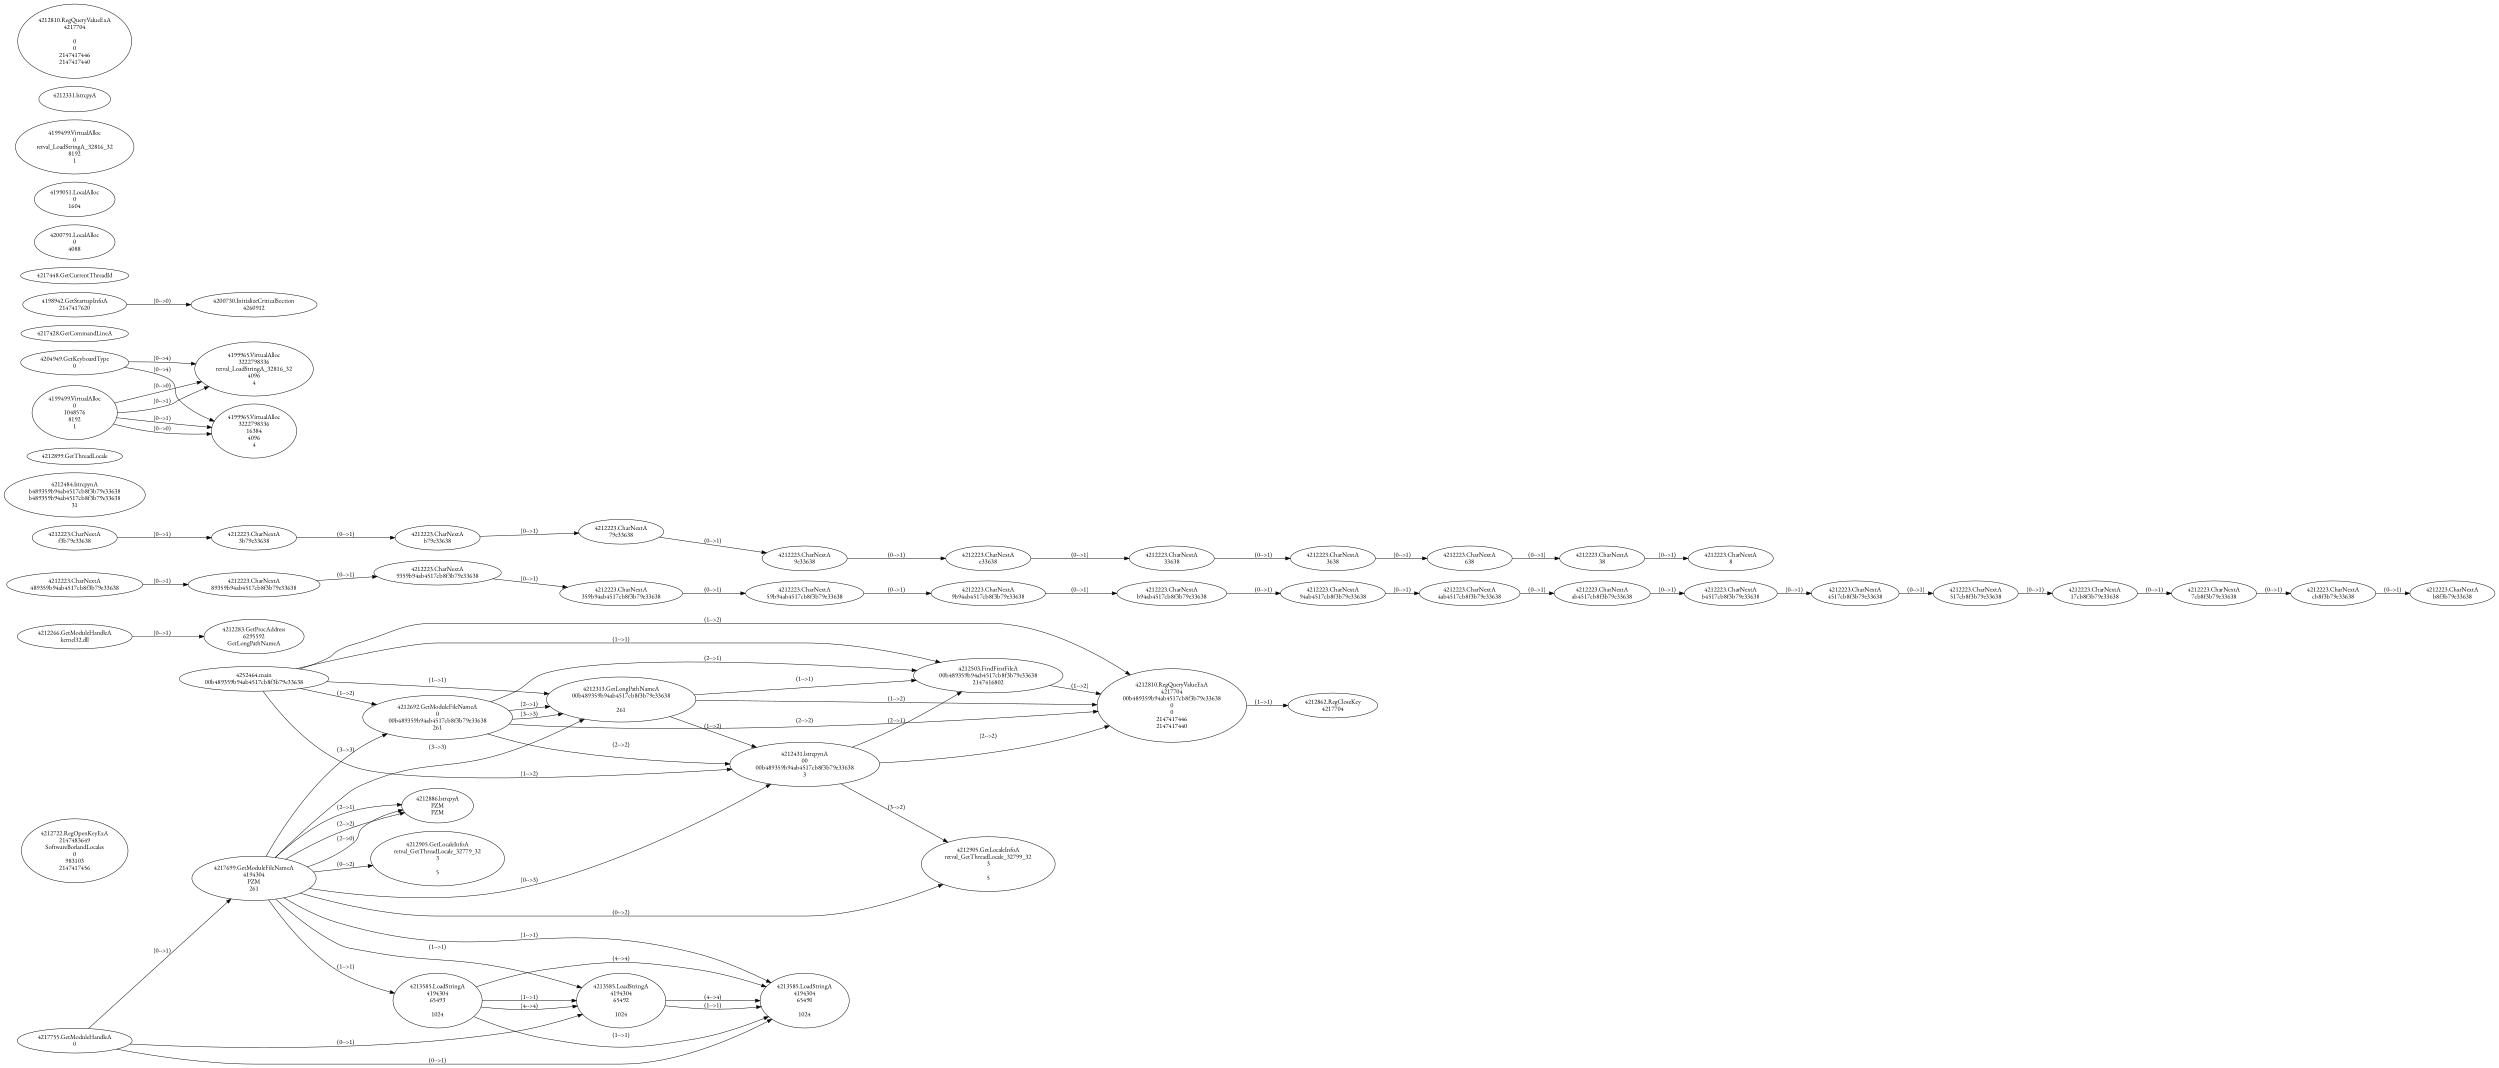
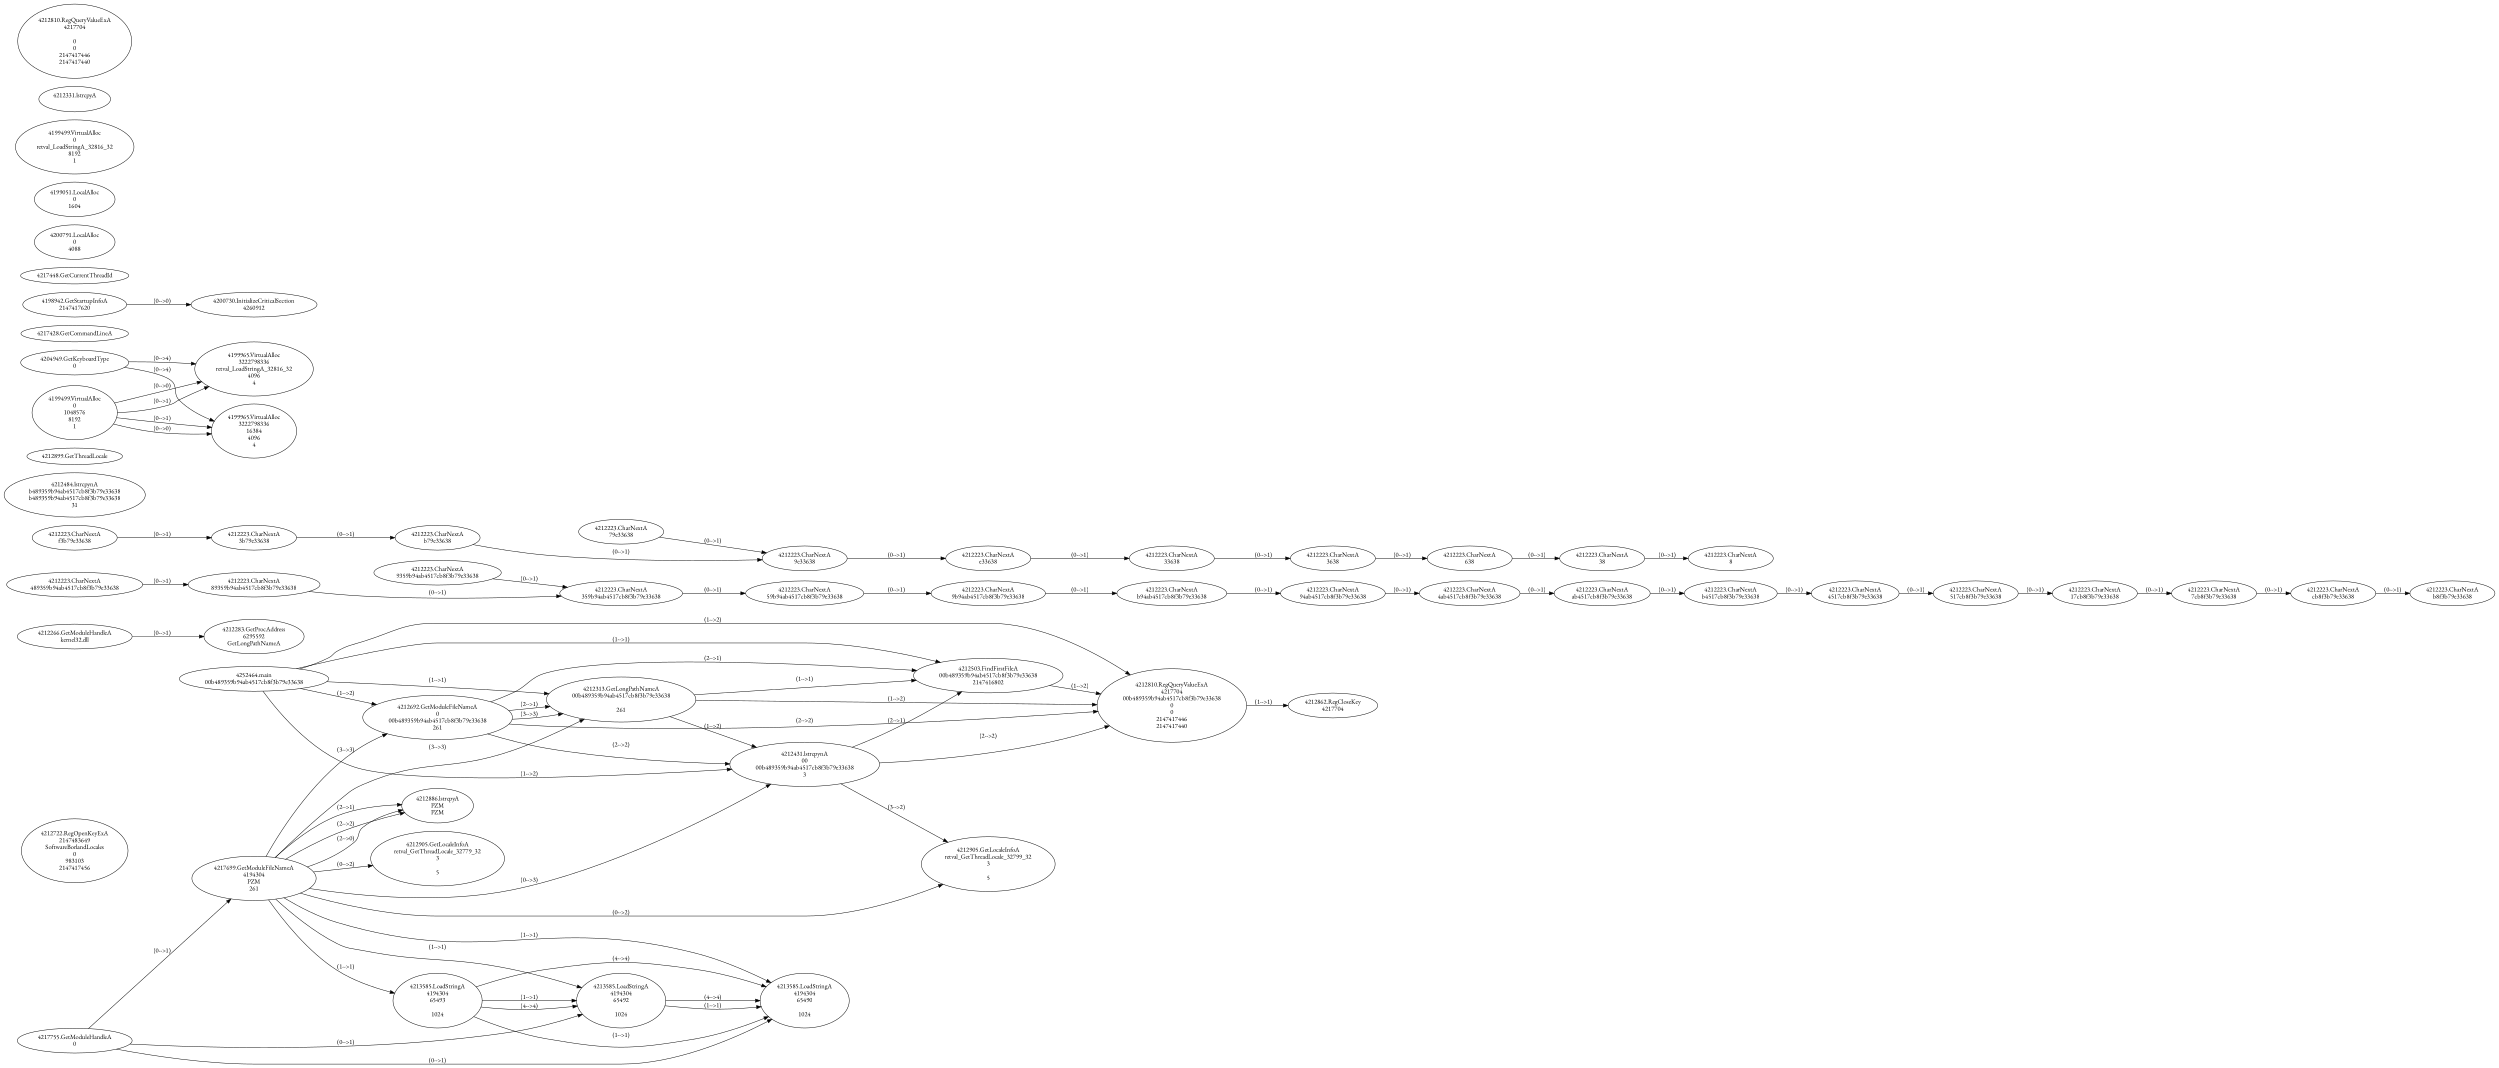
edge "4212223.CharNextA b79e33638" -> "4212223.CharNextA 79e33638": now "4212223.CharNextA b79e33638" -> "4212223.CharNextA 9e33638"
edge "4212223.CharNextA 89359b94ab4517cb8f3b79e33638" -> "4212223.CharNextA 9359b94ab4517cb8f3b79e33638": now "4212223.CharNextA 89359b94ab4517cb8f3b79e33638" -> "4212223.CharNextA 359b94ab4517cb8f3b79e33638"
